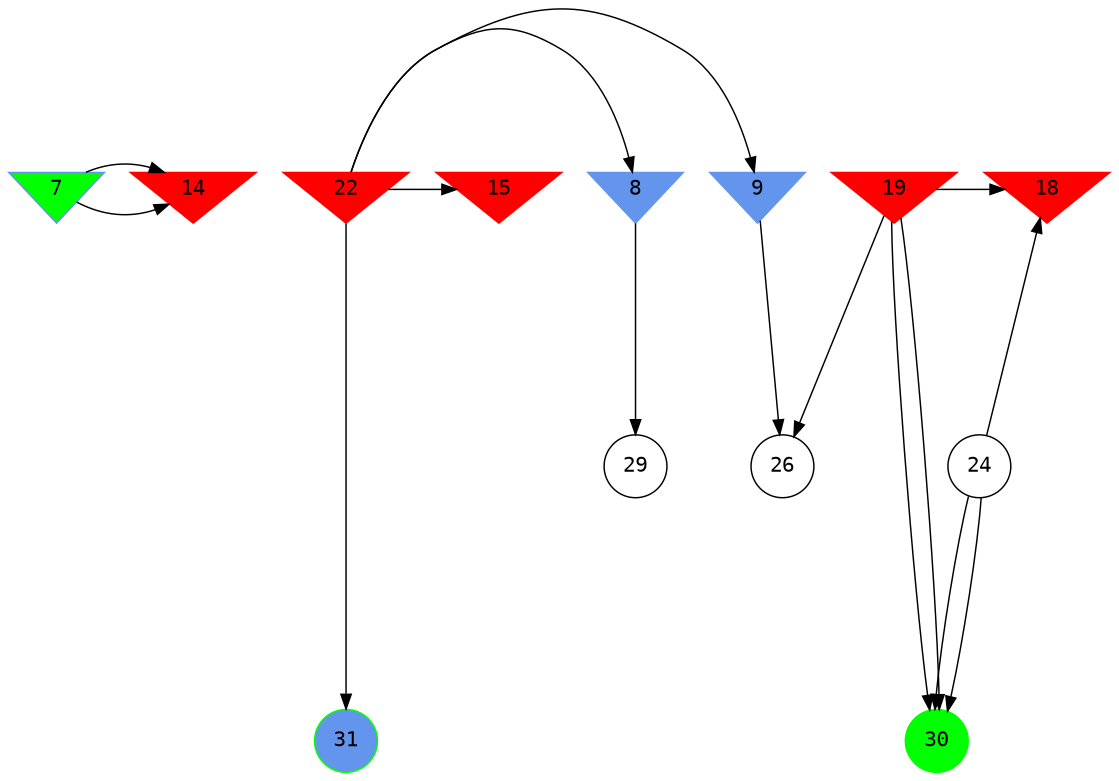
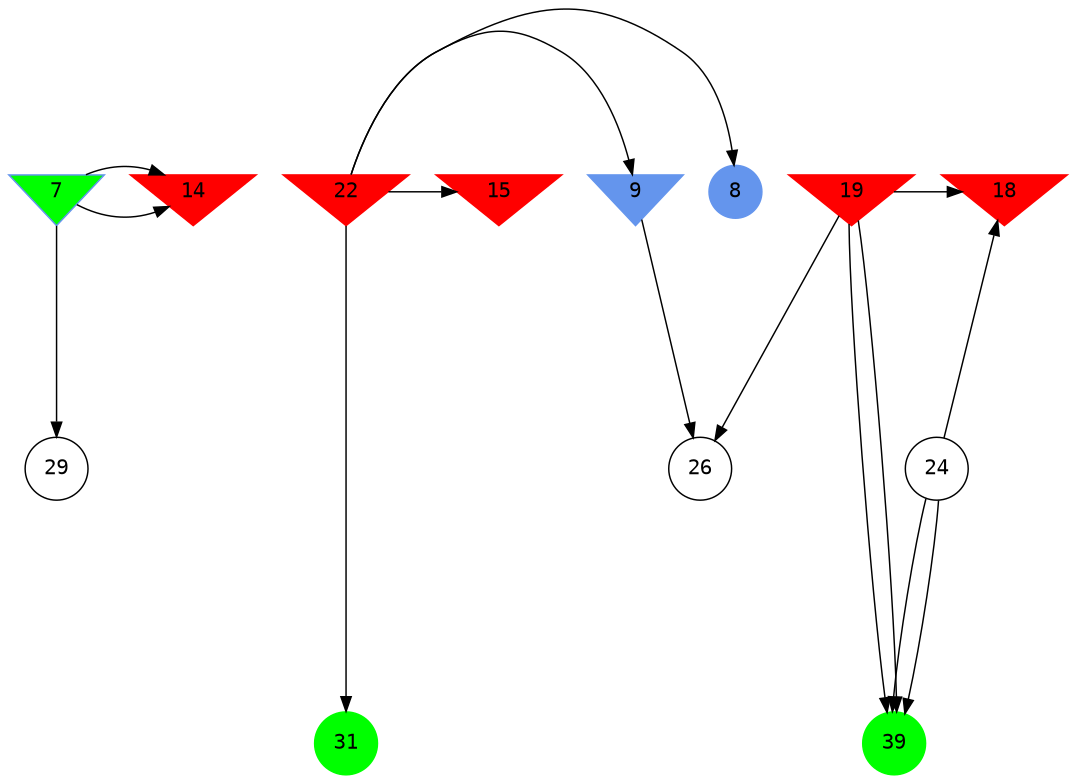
node "8": shape invtriangle -> circle
edge "8" -> "29": now "7" -> "29"
node "31": fillcolor cornflowerblue -> green
node "30": label "30" -> "39"
